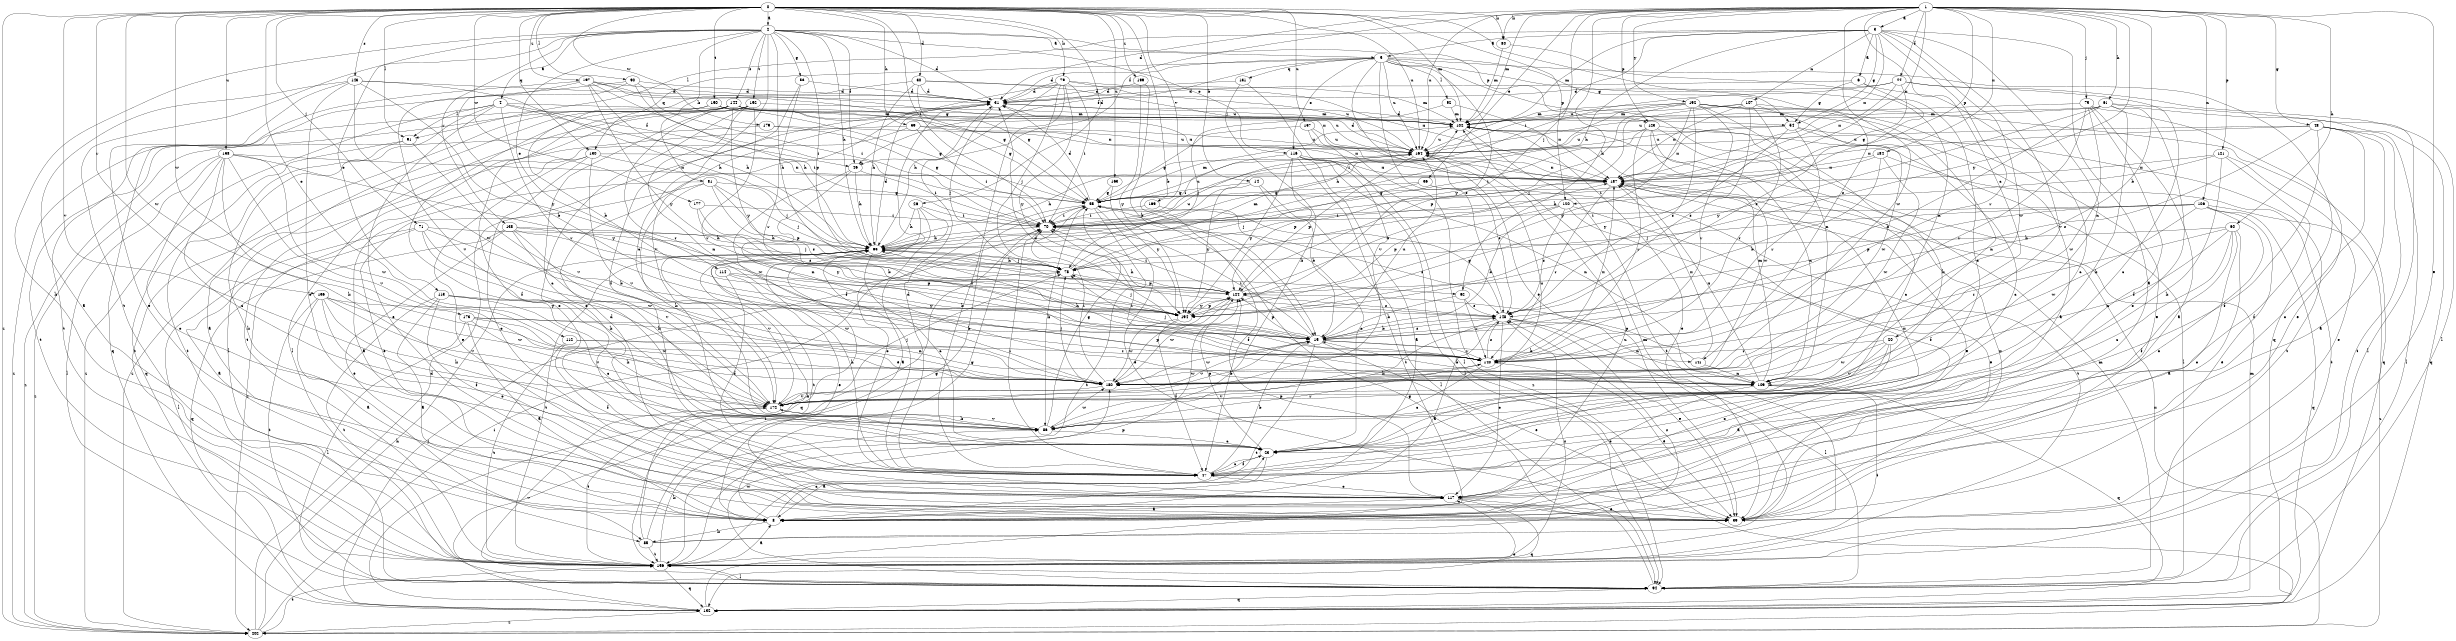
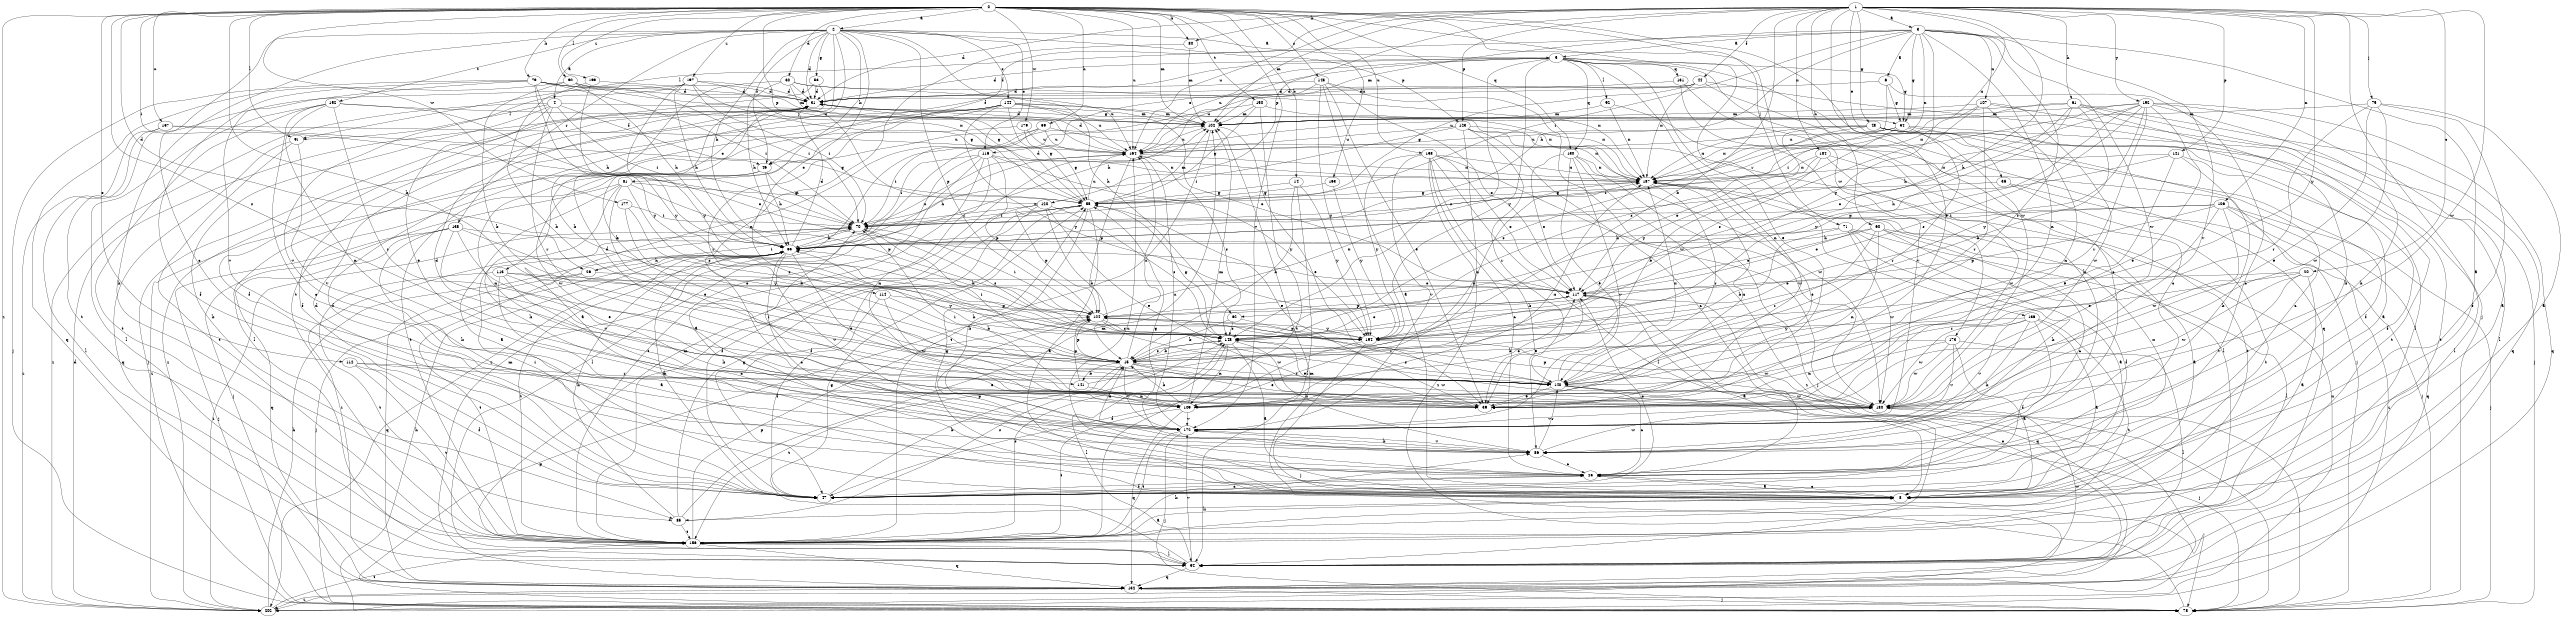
node "169": removed
edge "26" -> "63": reversed
edge "3" -> "194": added, label "y"
